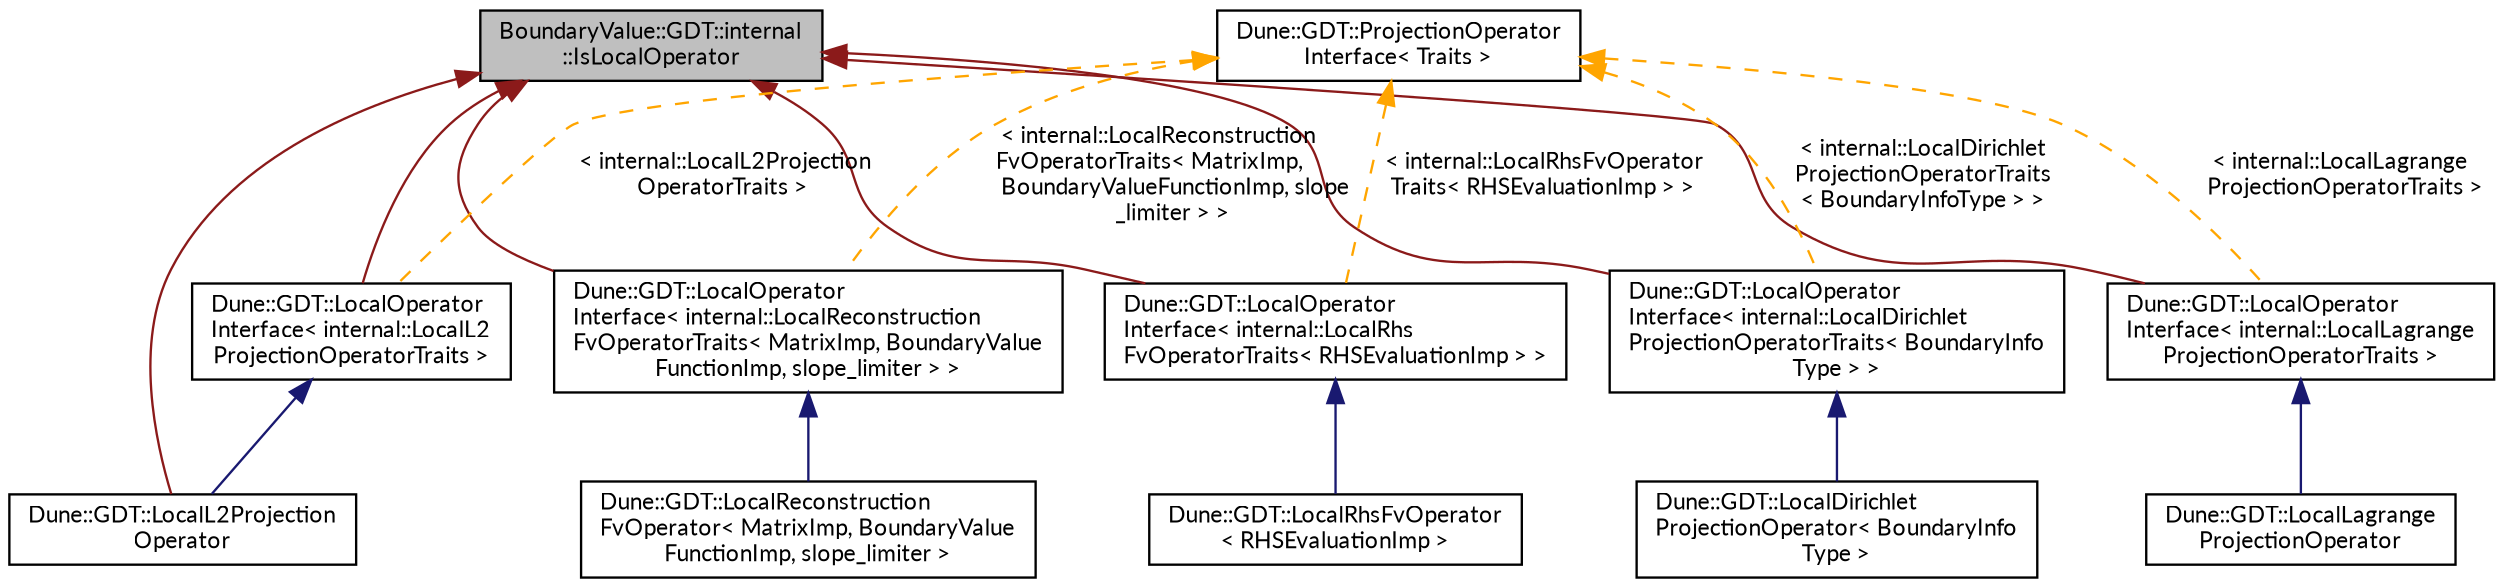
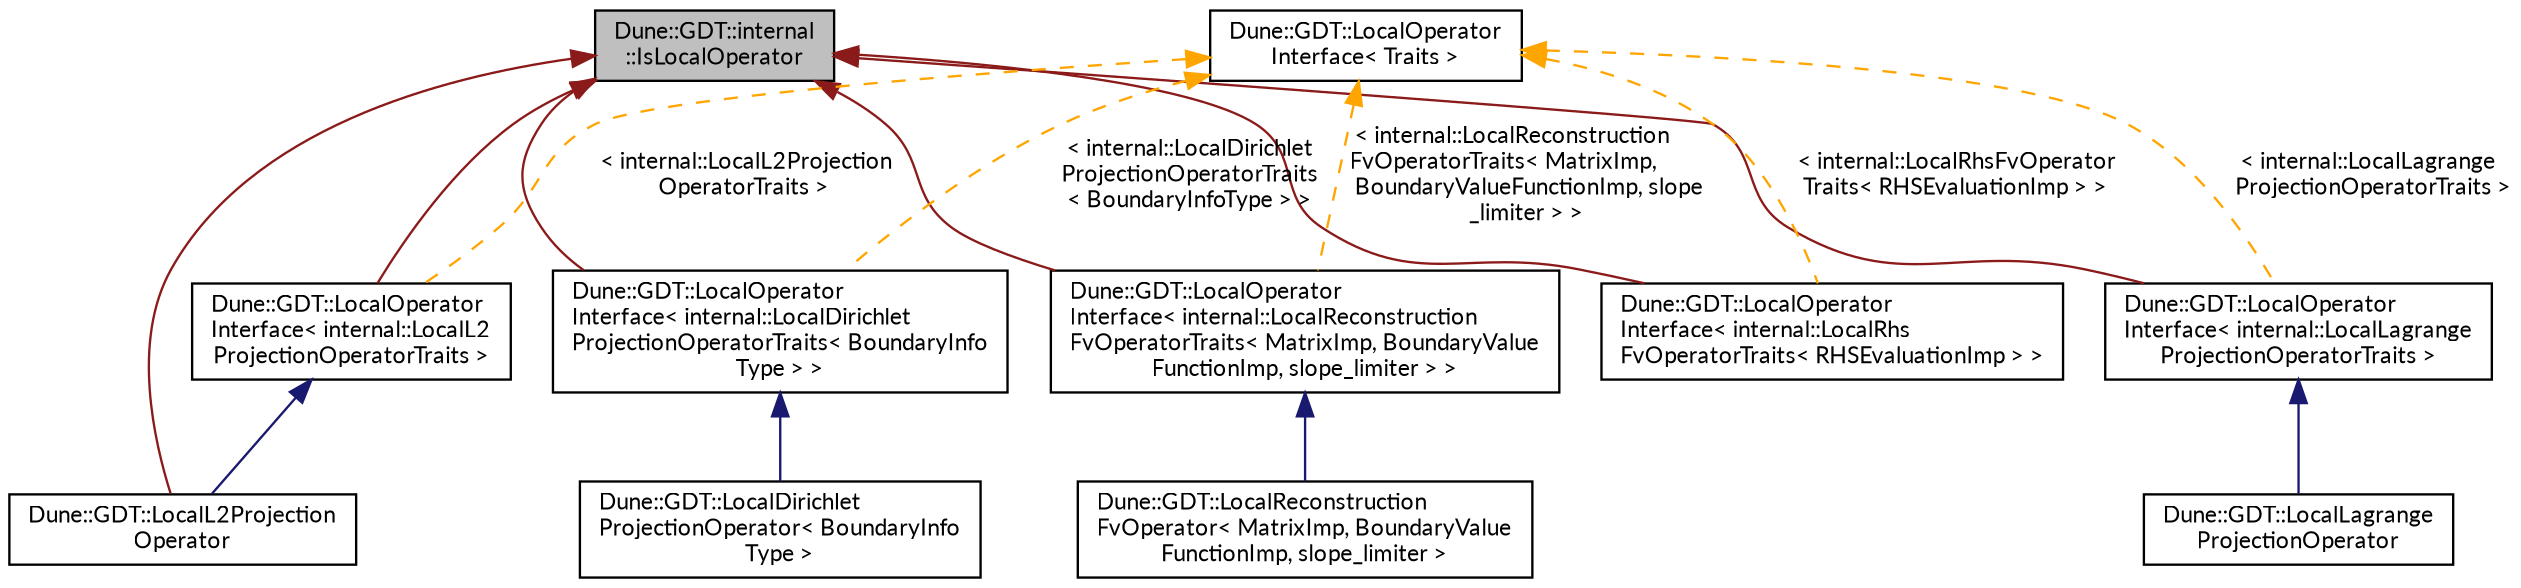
node "BoundaryValue::GDT::internal ::IsLocalOperator": label "BoundaryValue::GDT::internal ::IsLocalOperator" -> "Dune::GDT::internal ::IsLocalOperator"
node "Dune::GDT::ProjectionOperator Interface< Traits >": label "Dune::GDT::ProjectionOperator Interface< Traits >" -> "Dune::GDT::LocalOperator Interface< Traits >"
node "Dune::GDT::LocalRhsFvOperator < RHSEvaluationImp >": removed
